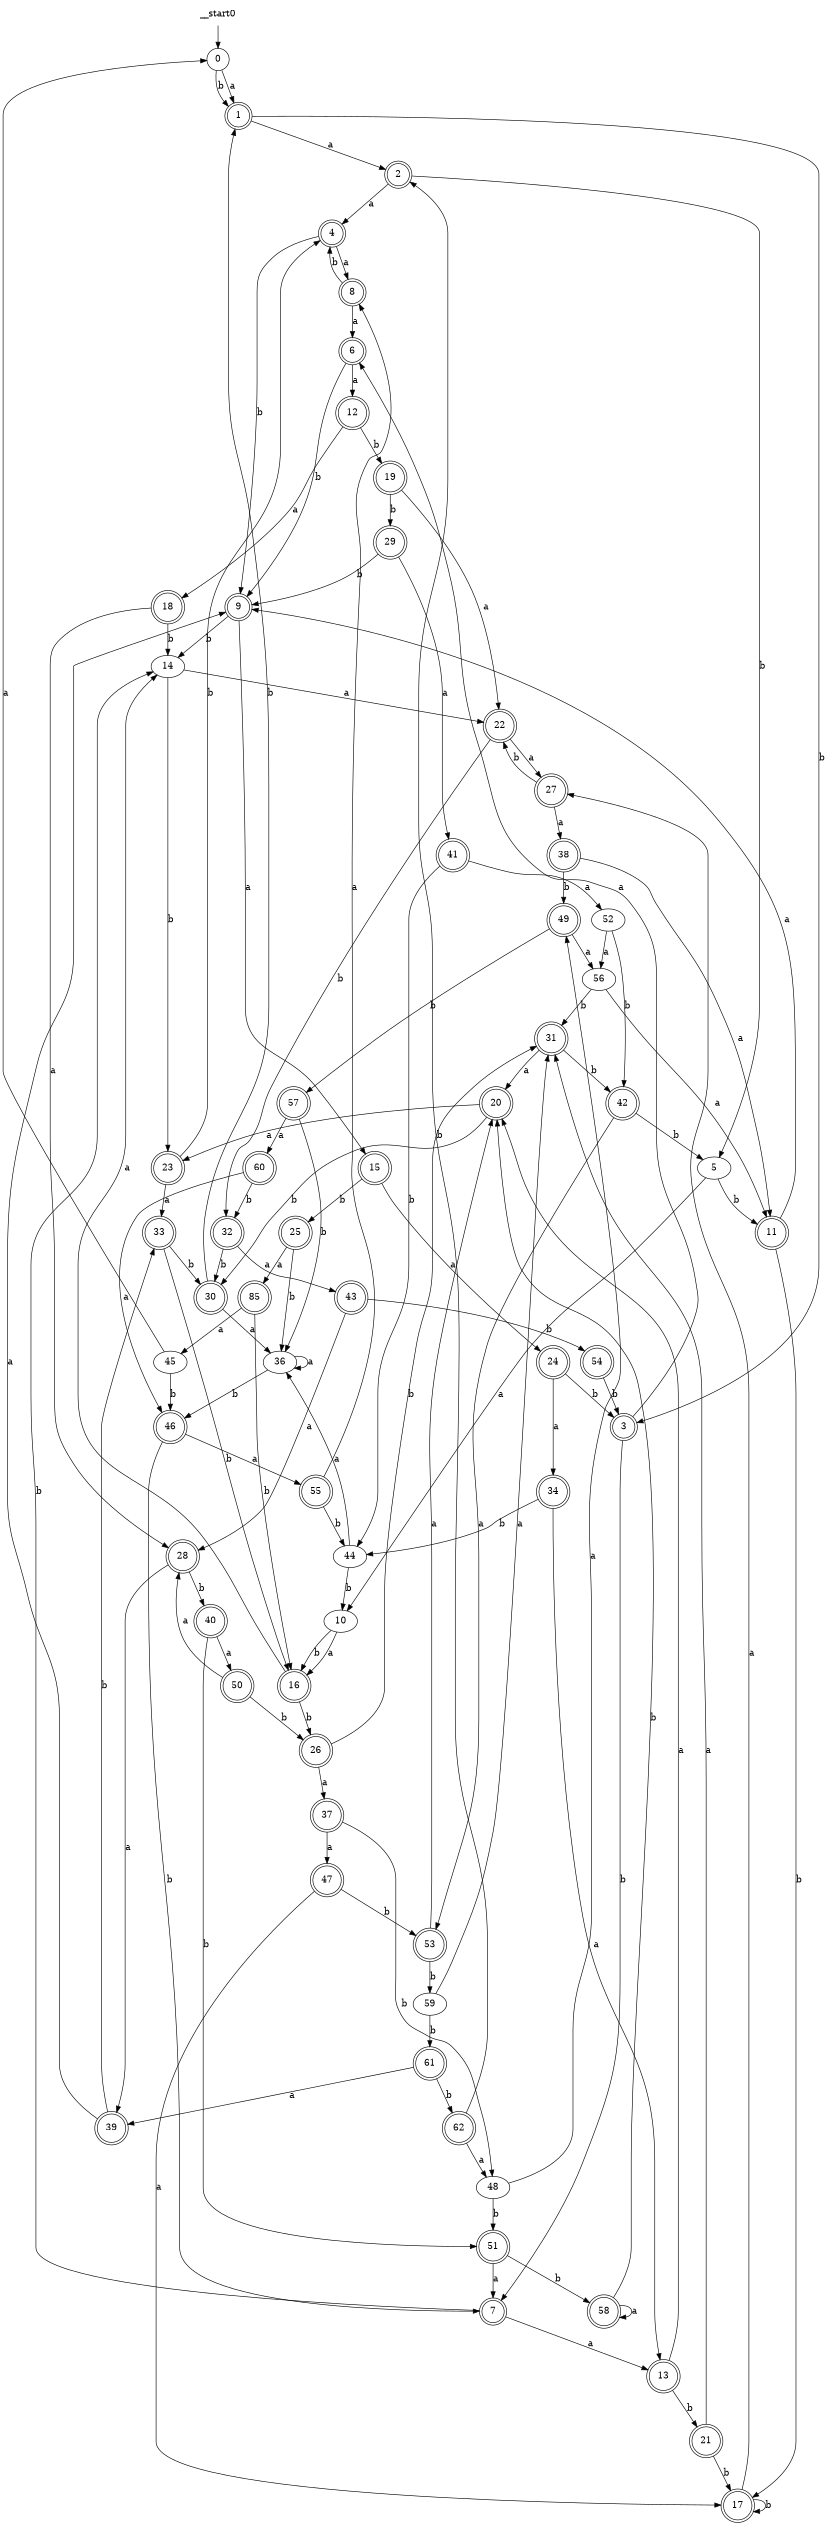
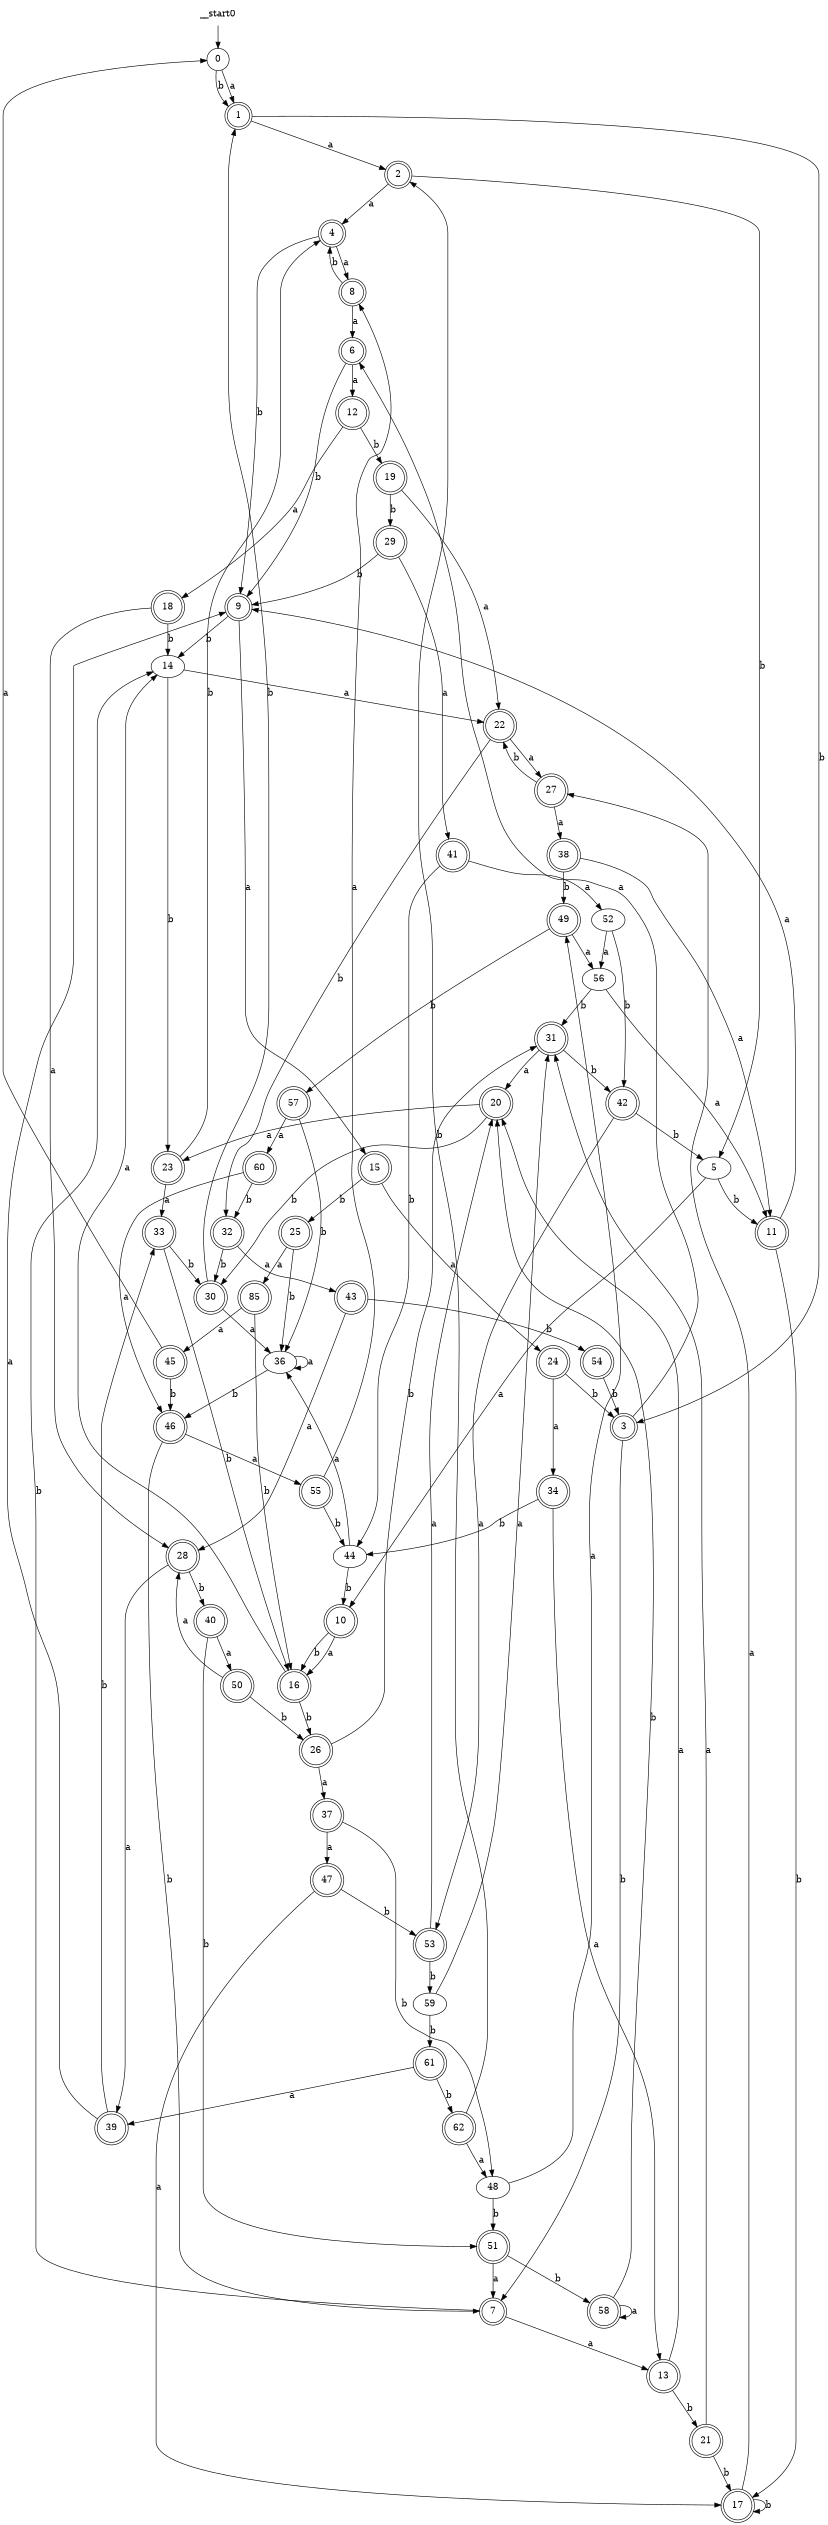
node "45": shape ellipse -> doublecircle
node "10": shape ellipse -> doublecircle
